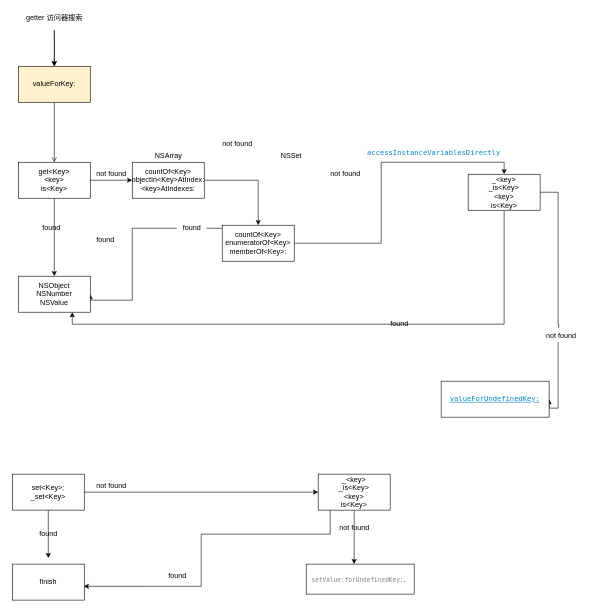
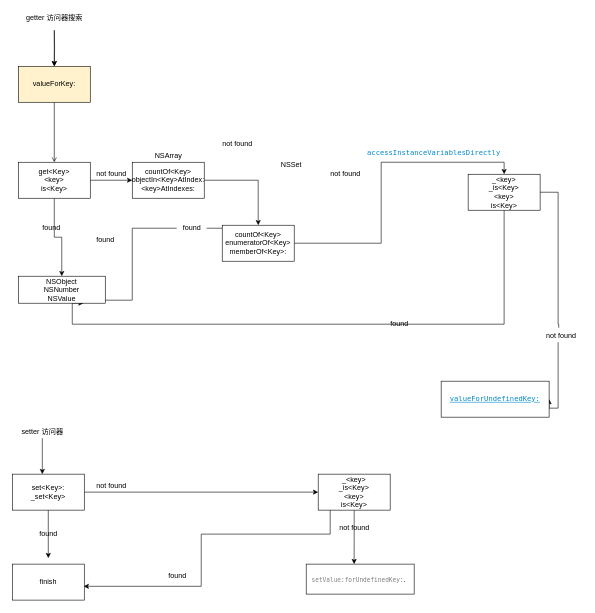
node "NSSet": moved (291, 156) -> (291, 165)
node "NSObject NSNumber NSValue": size 72x36 -> 87x27
node "setter 访问器": added
edge "setter 访问器" -> "set<Key>: _set<Key>": added
